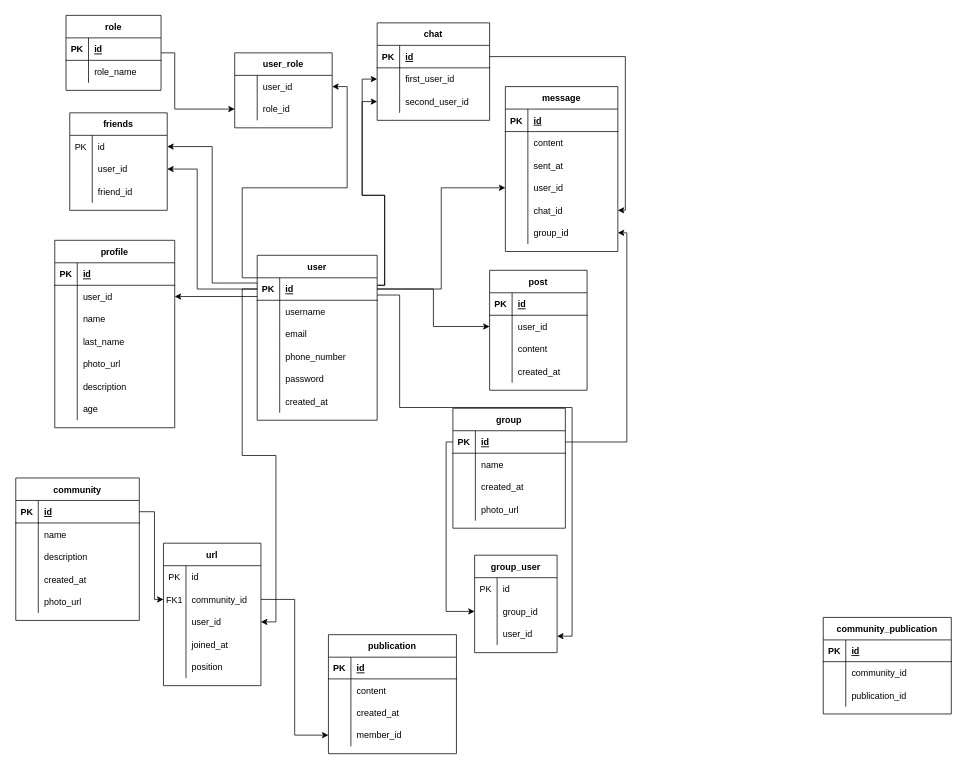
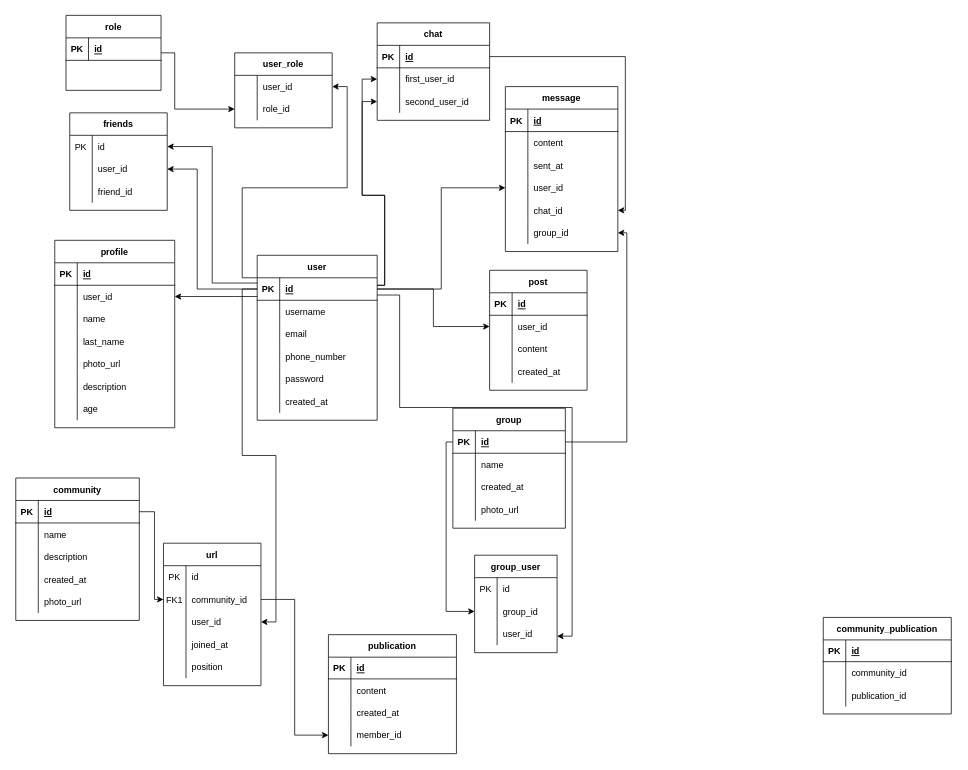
node "role_name": removed
